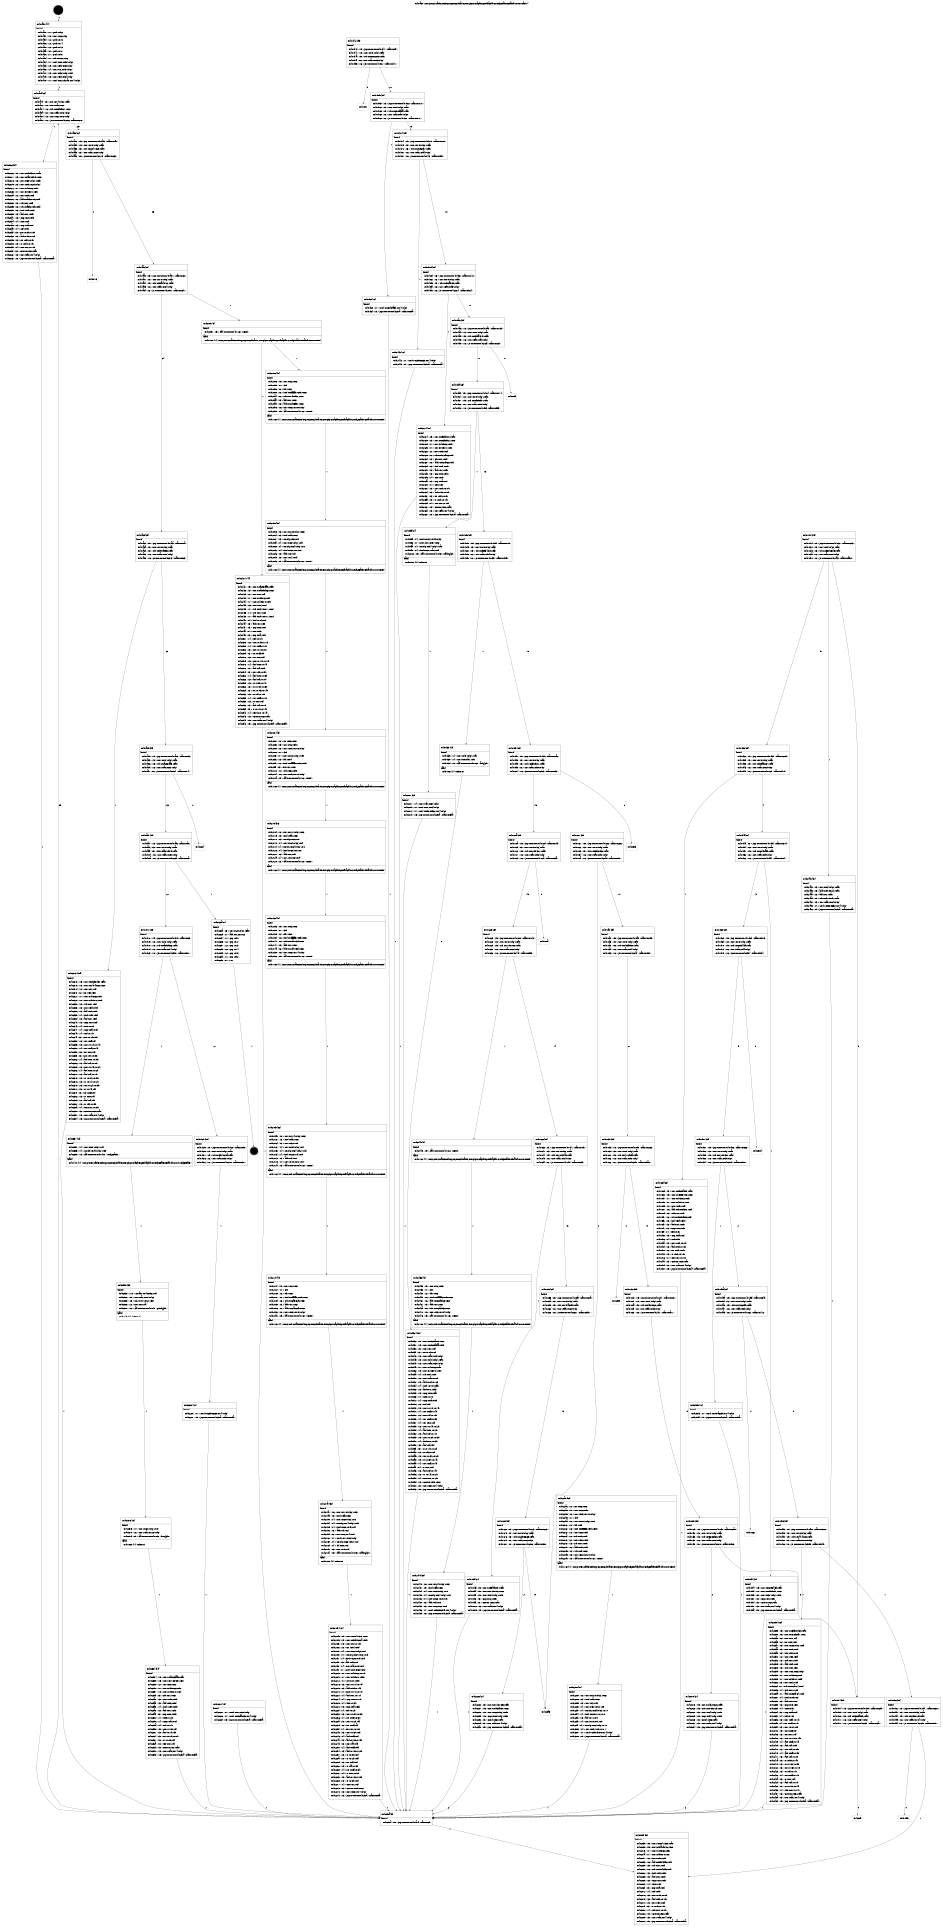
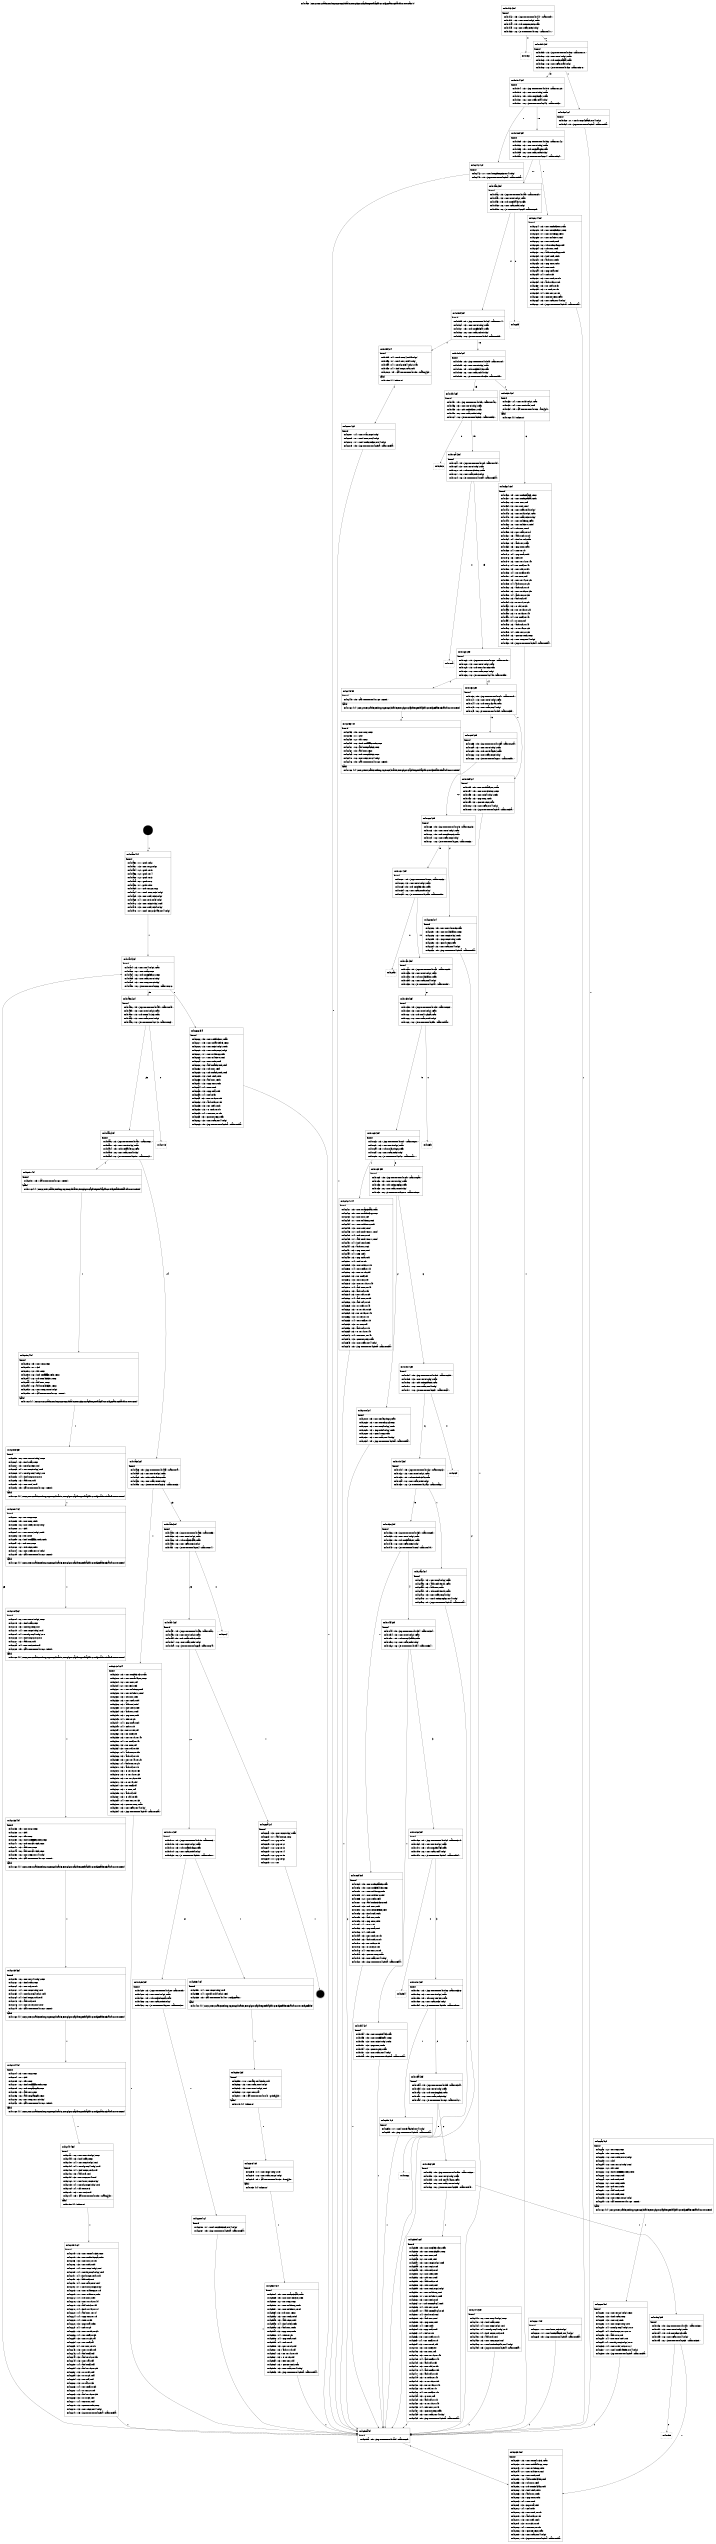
edge "0x402091 [5]" -> "0x4024c1 [144]": now "0x401cd2 [25]" -> "0x4024c1 [144]"
edge "0x401d1d [25]" -> "0x401d04 [25]": reversed
edge "0x402453 [40]" -> "0x40247b [39]": removed, label "1"
edge "0x401c6e [25]" -> "0x4028a5": now "0x401c6e [25]" -> "0x401c87 [25]"
